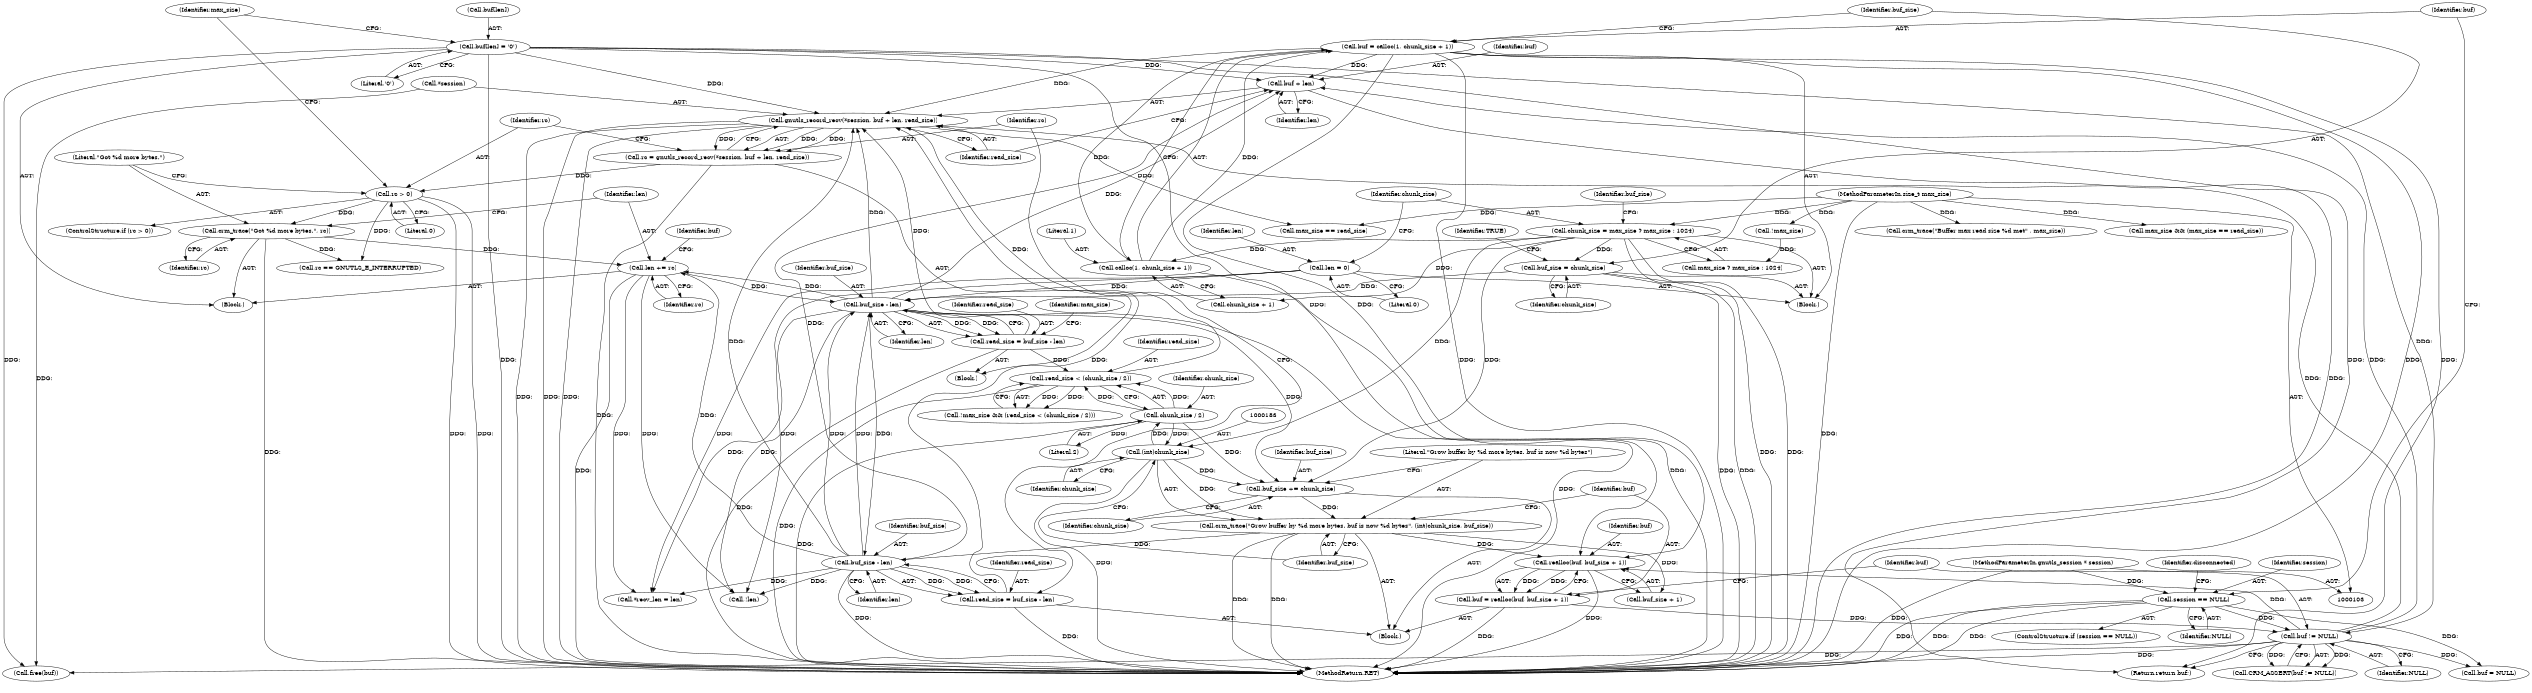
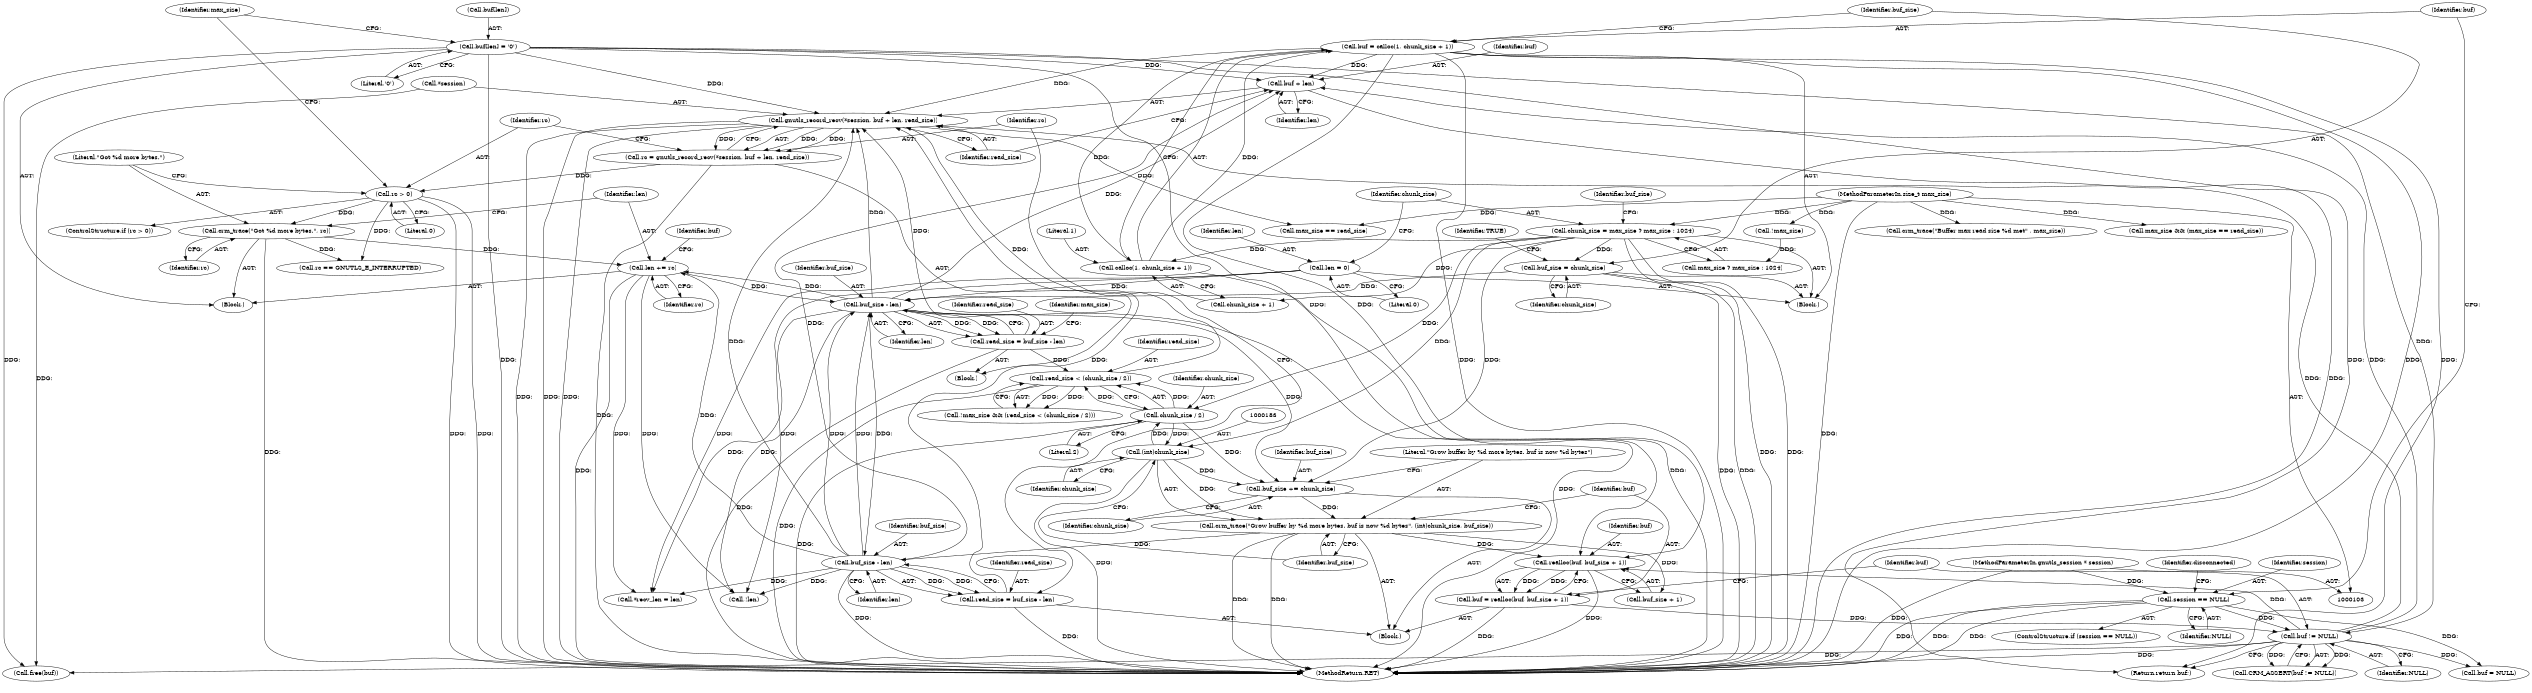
edge "(Call,chunk_size = max_size ? max_size : 1024)" -> "(Call,chunk_size / 2)": added, label "DDG:"
edge "(Call,chunk_size / 2)" -> "(Literal,2)": label "DDG: " -> "CFG: "
